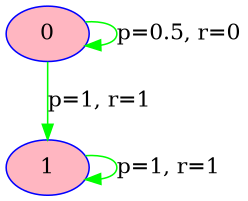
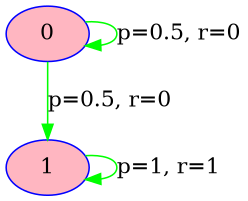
edge "0" -> "1": label "p=1, r=1" -> "p=0.5, r=0"
